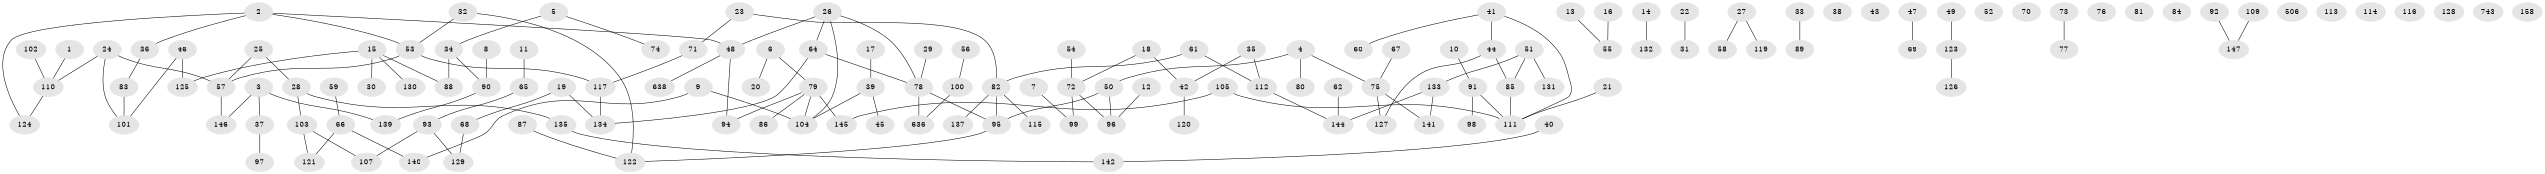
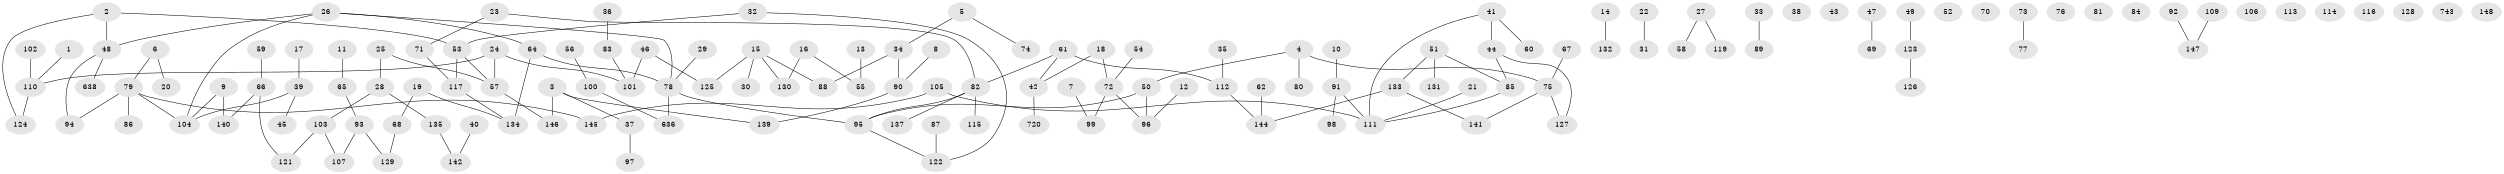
node "506": label "506" -> "106"
node "158": label "158" -> "148"
edge "2" -- "36": removed
edge "16" -- "130": added
edge "35" -- "42": now "61" -- "42"
node "120": label "120" -> "720"
